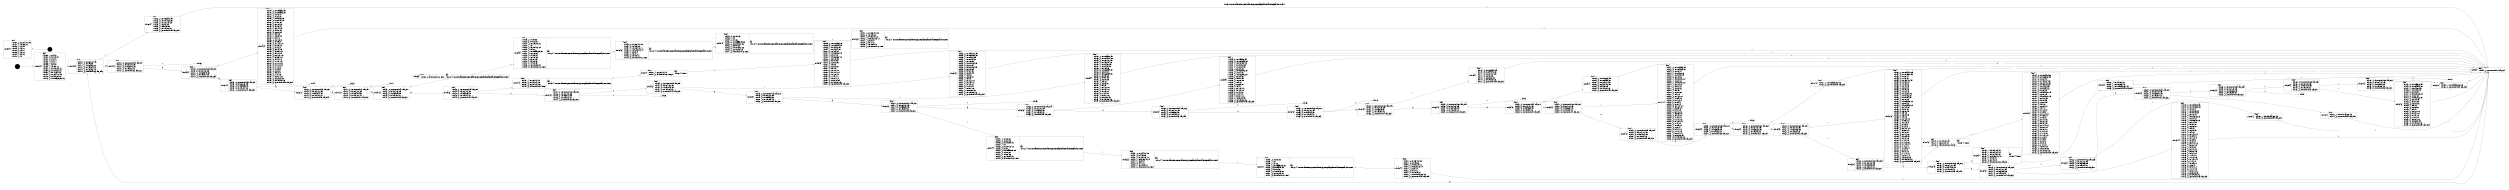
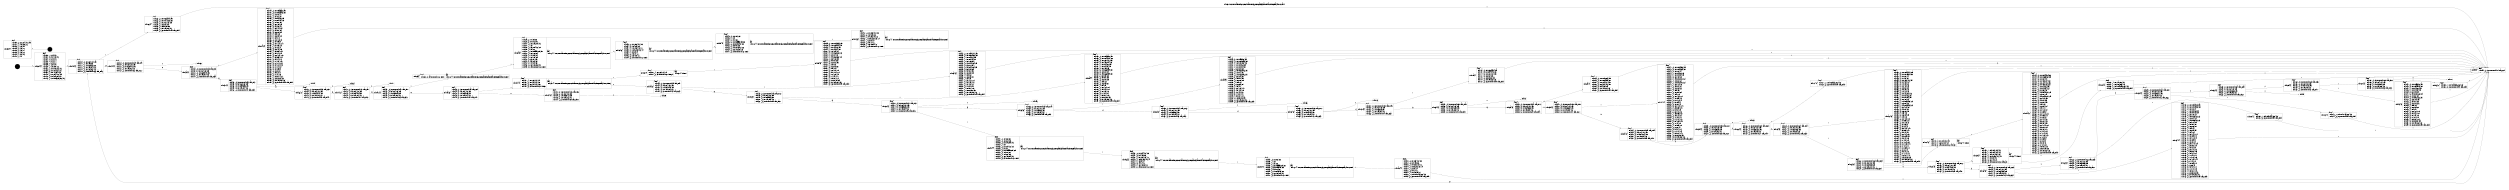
edge "0x4014c1 [25]" -> "0x4014da [25]": now "0x401bd1 [15]" -> "0x4014da [25]"
